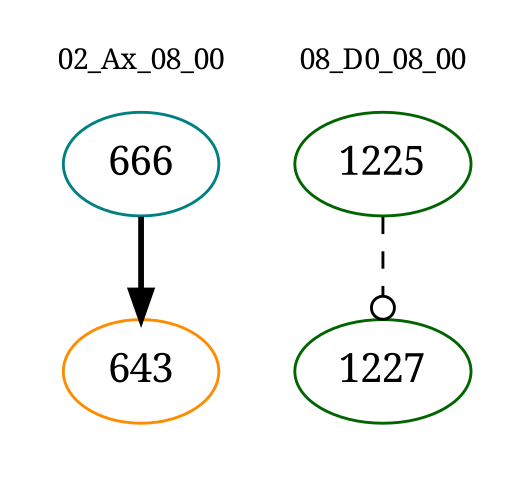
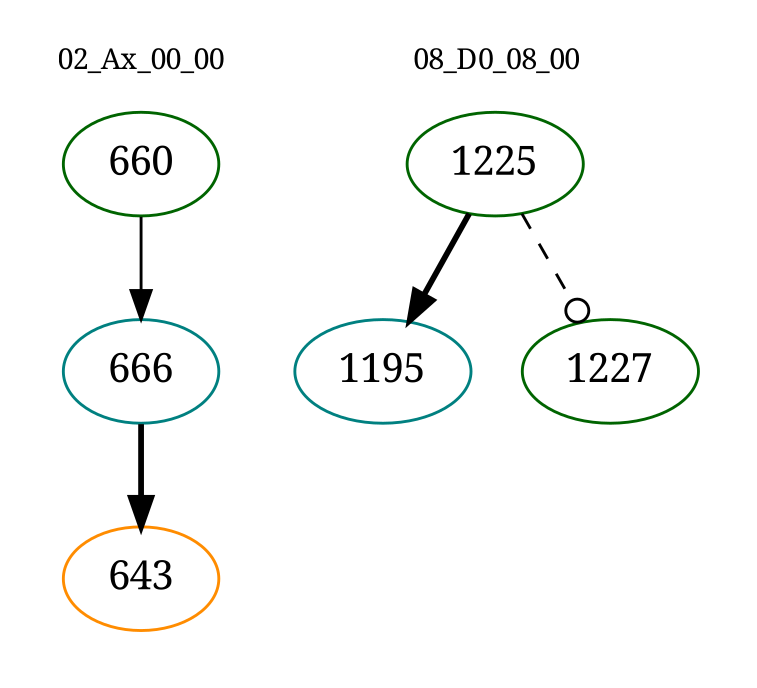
cluster "02_Ax_08_00": label "02_Ax_08_00" -> "02_Ax_00_00"
node "660": added
node "1195": added
